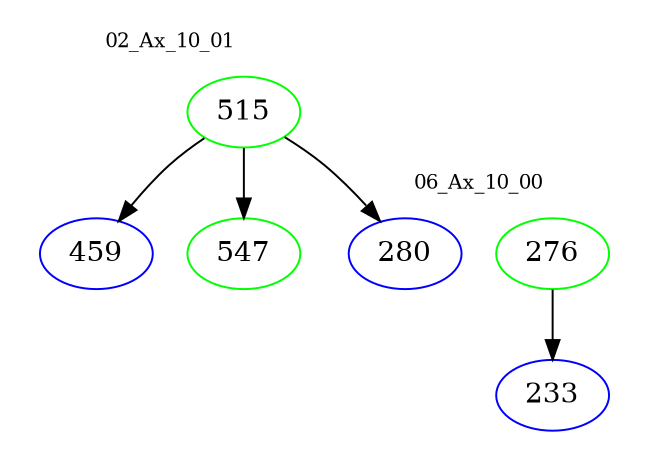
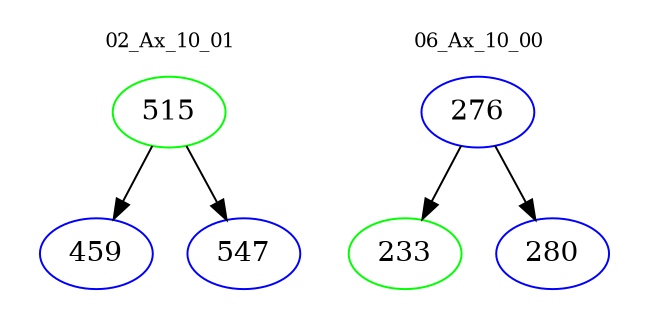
edge "515" -> "280": now "276" -> "280"
node "547": color green -> blue
node "276": color green -> blue
node "233": color blue -> green
